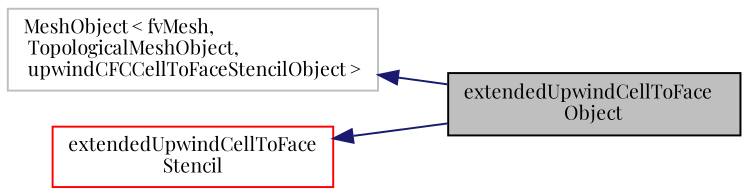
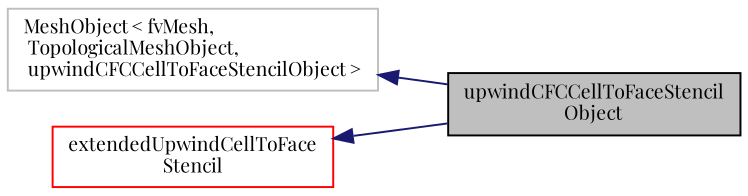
node "extendedUpwindCellToFace Object": label "extendedUpwindCellToFace Object" -> "upwindCFCCellToFaceStencil Object"
